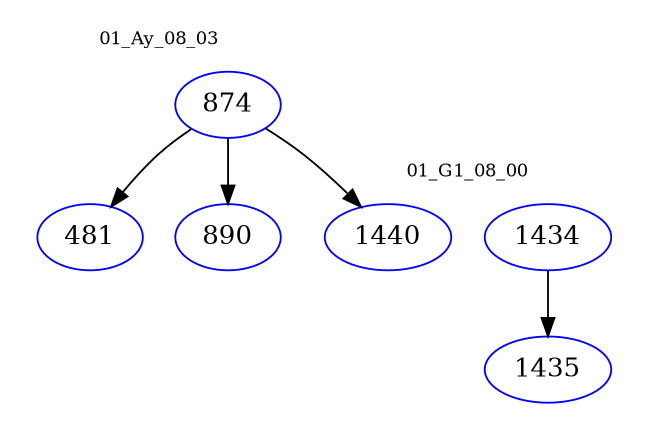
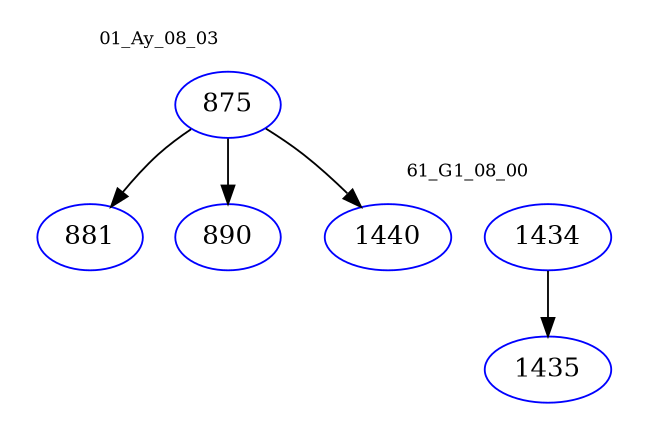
node "874": label "874" -> "875"
cluster "01_G1_08_00": label "01_G1_08_00" -> "61_G1_08_00"
node "481": label "481" -> "881"
